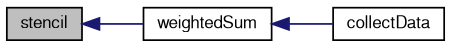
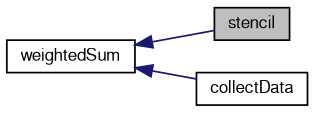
edge "weightedSum" -> "stencil": reversed
